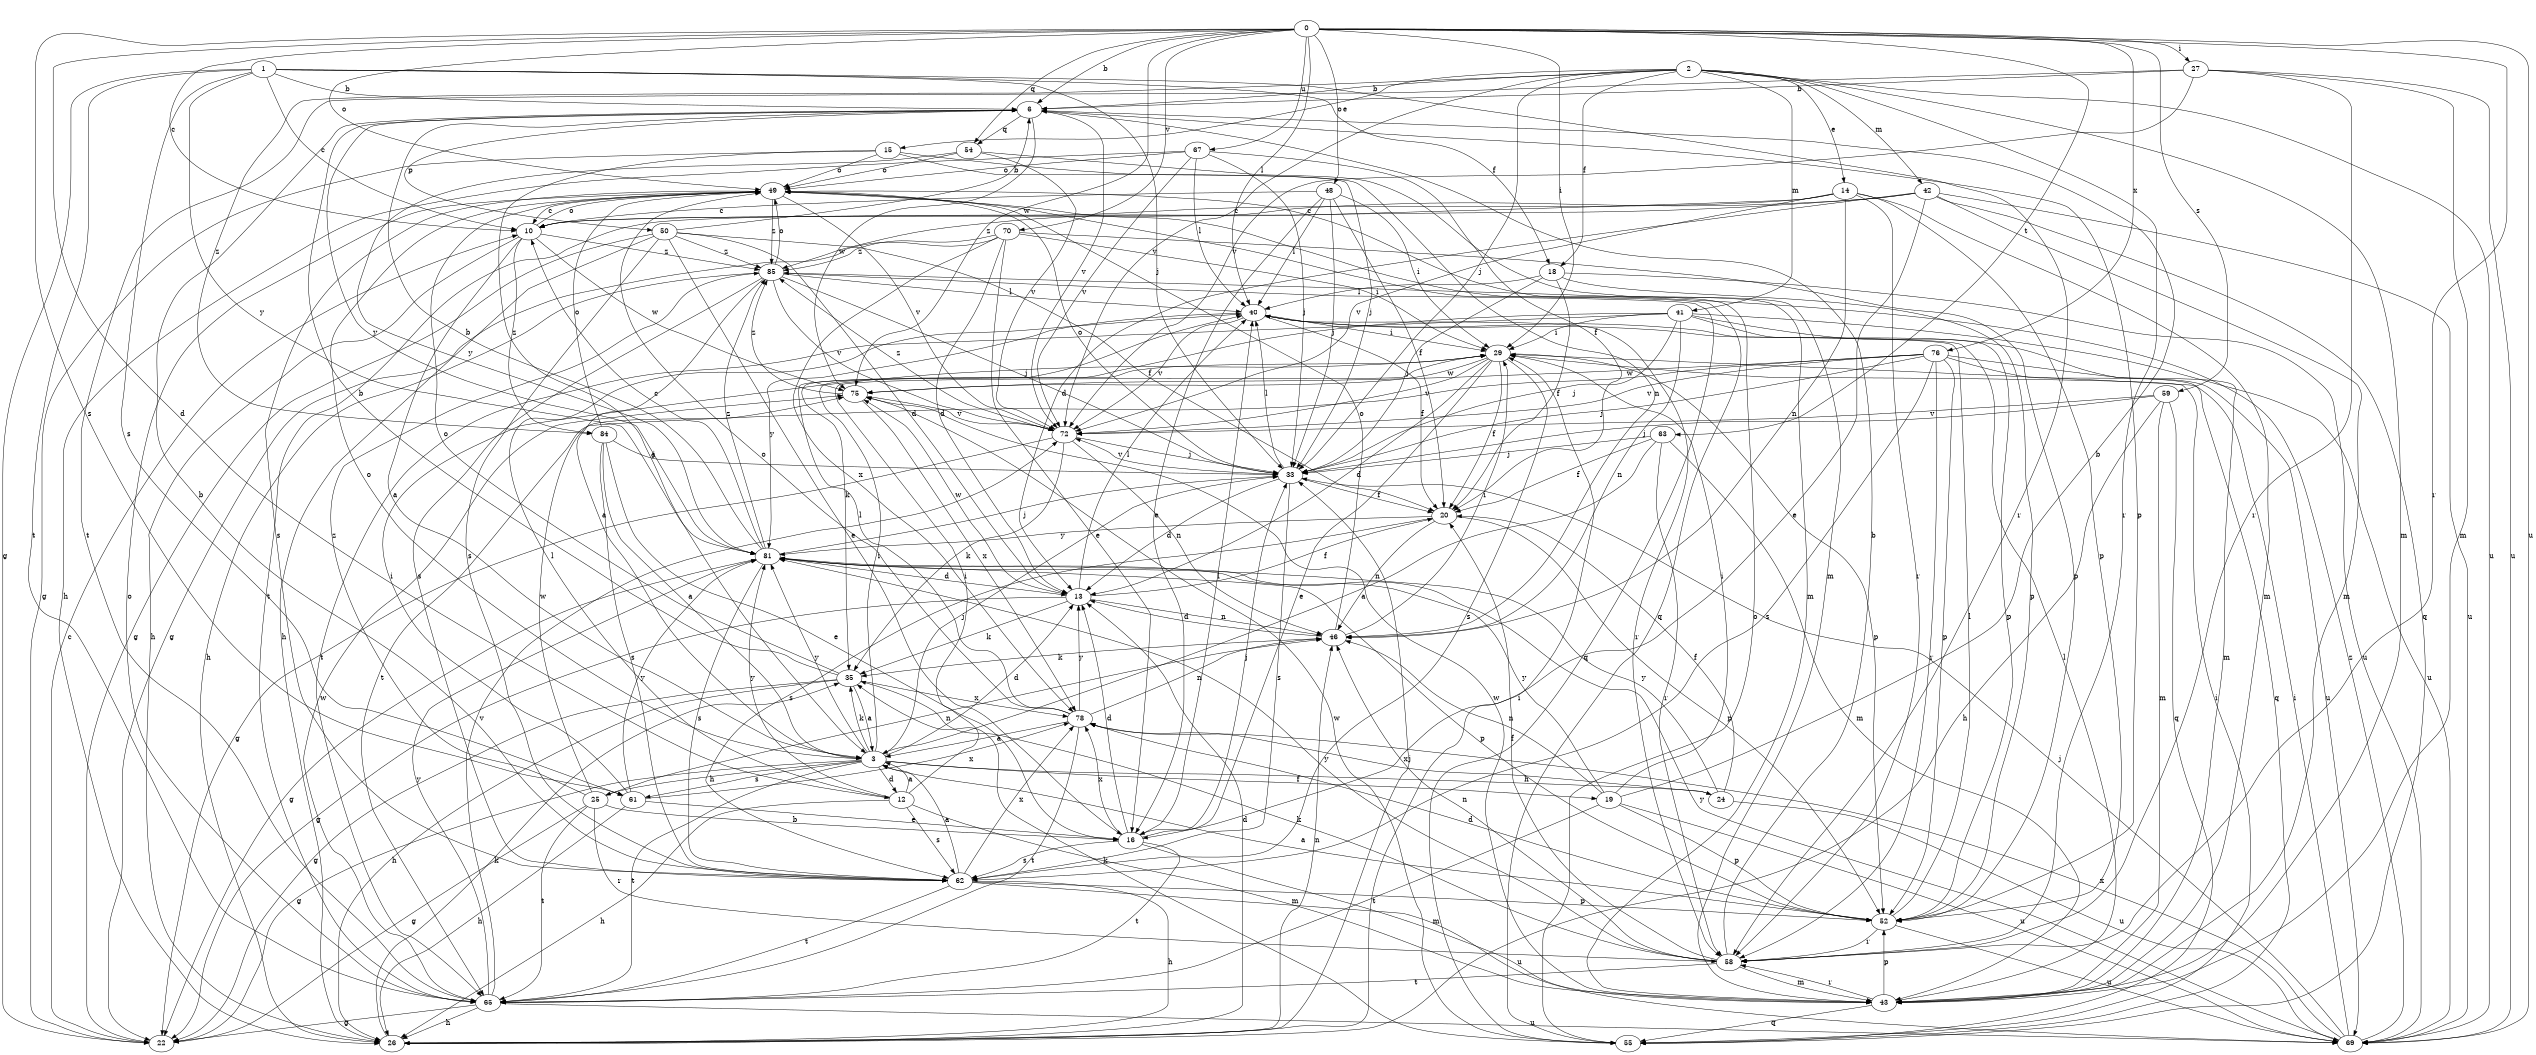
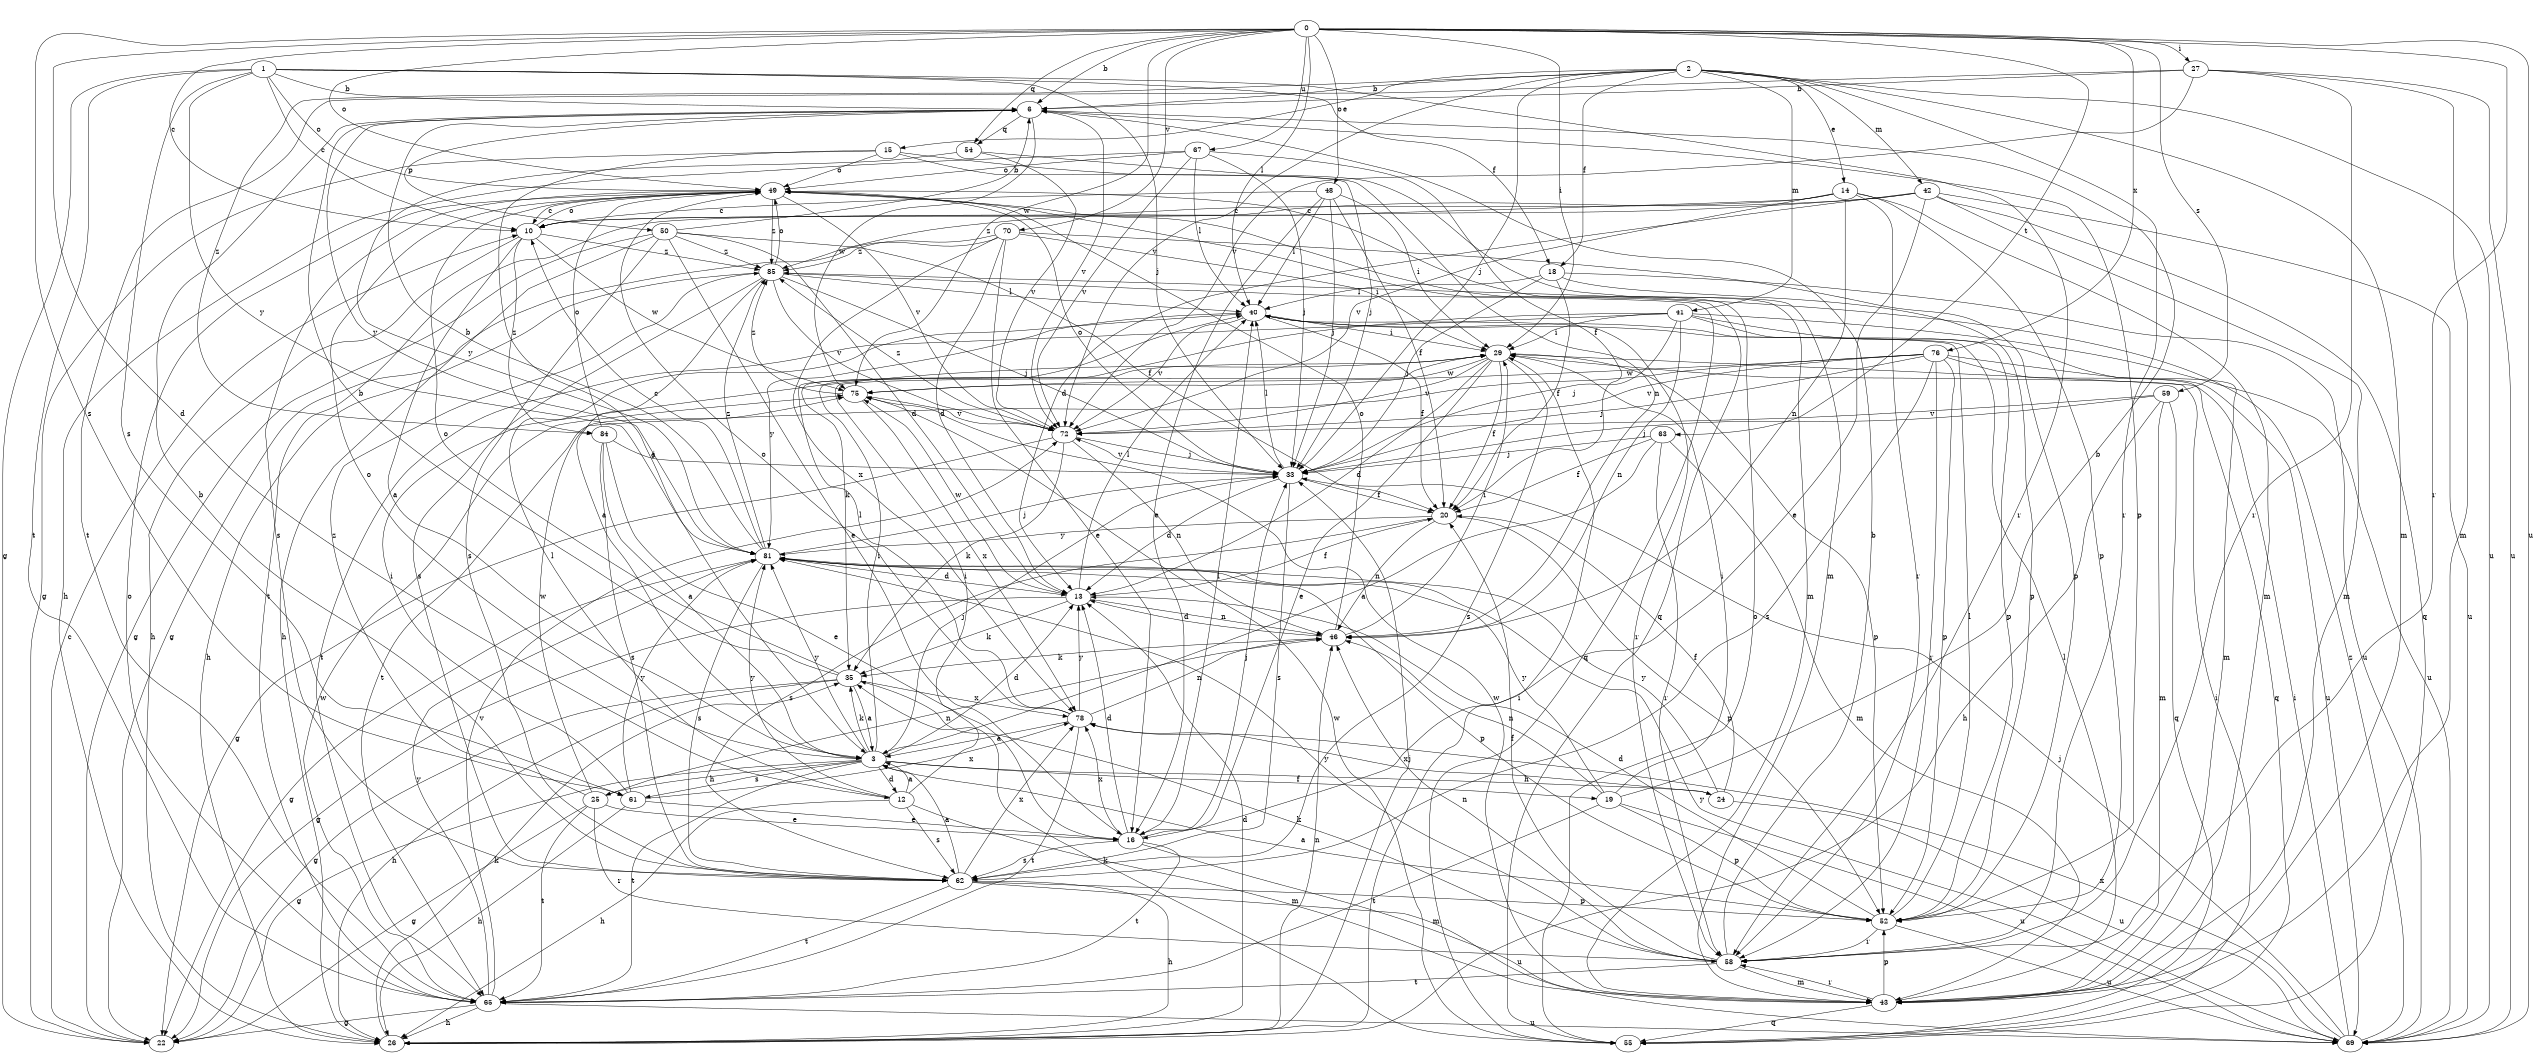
edge "54" -> "49": now "1" -> "49"
edge "25" -> "16": label "b" -> "e"
edge "52" -> "78": now "52" -> "13"
